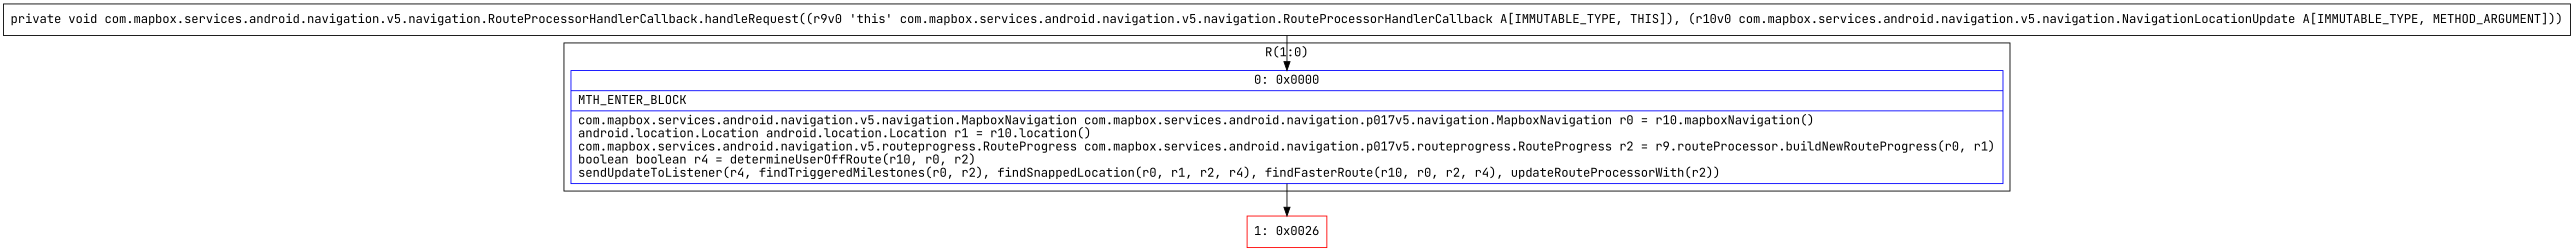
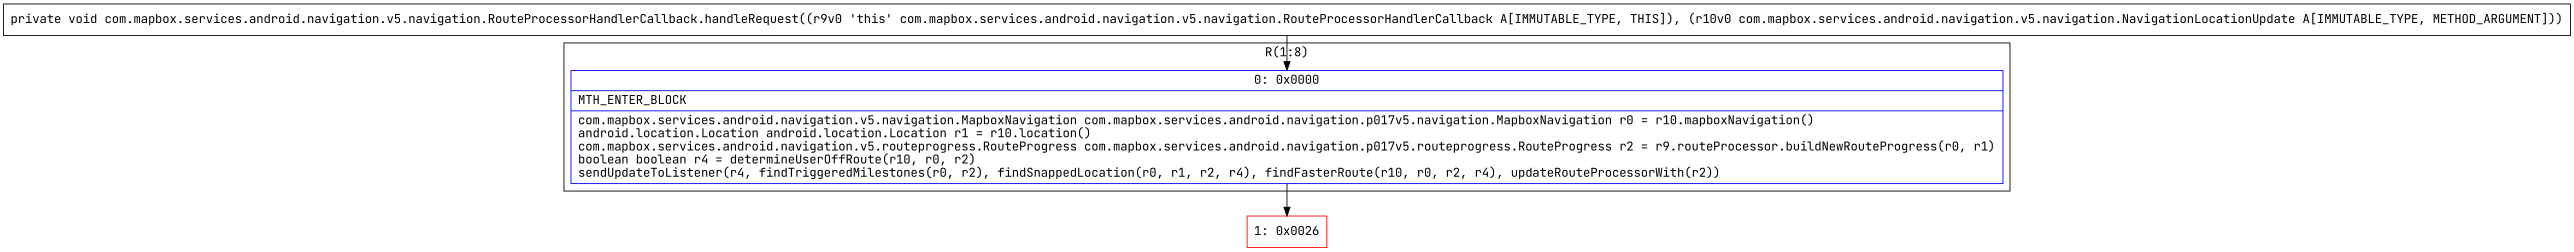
cluster "R(1:0)": label "R(1:0)" -> "R(1:8)"
